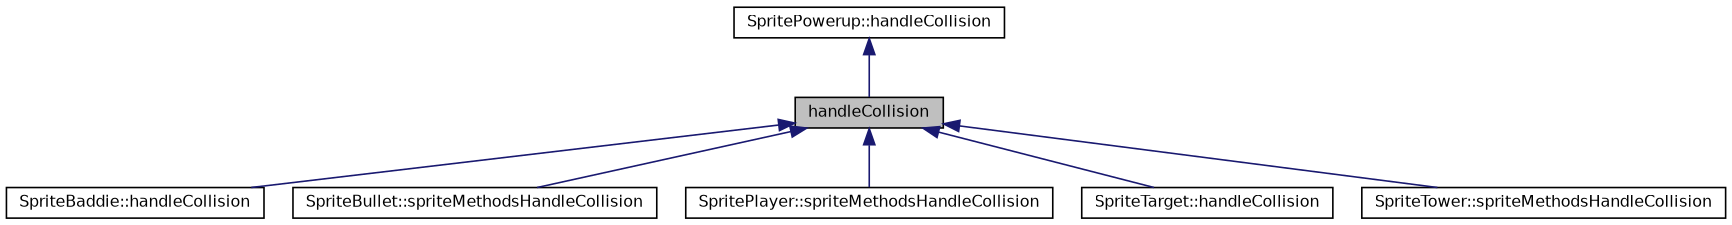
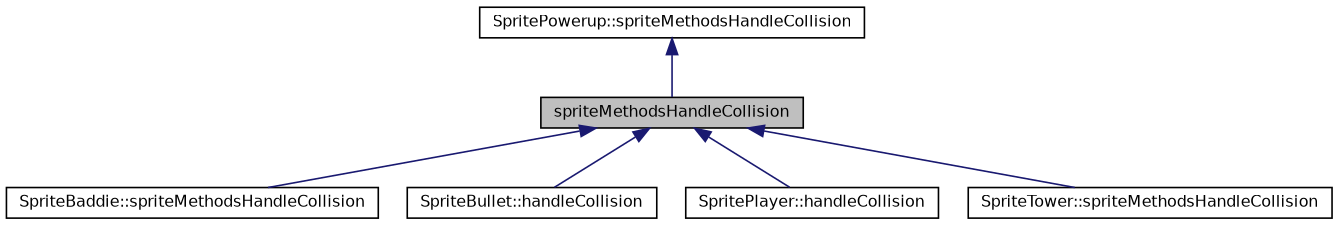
node "SpritePowerup::handleCollision": label "SpritePowerup::handleCollision" -> "SpritePowerup::spriteMethodsHandleCollision"
node "handleCollision": label "handleCollision" -> "spriteMethodsHandleCollision"
node "SpriteBaddie::handleCollision": label "SpriteBaddie::handleCollision" -> "SpriteBaddie::spriteMethodsHandleCollision"
node "SpriteBullet::spriteMethodsHandleCollision": label "SpriteBullet::spriteMethodsHandleCollision" -> "SpriteBullet::handleCollision"
node "SpritePlayer::spriteMethodsHandleCollision": label "SpritePlayer::spriteMethodsHandleCollision" -> "SpritePlayer::handleCollision"
node "SpriteTarget::handleCollision": removed
